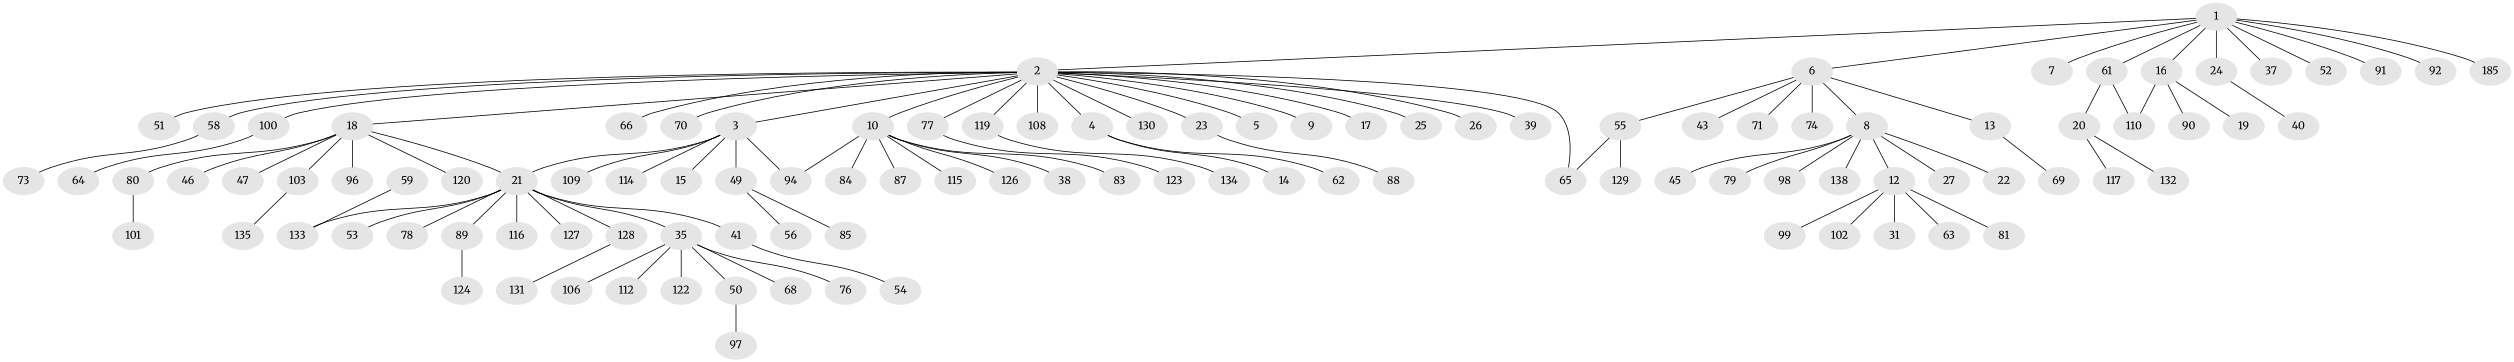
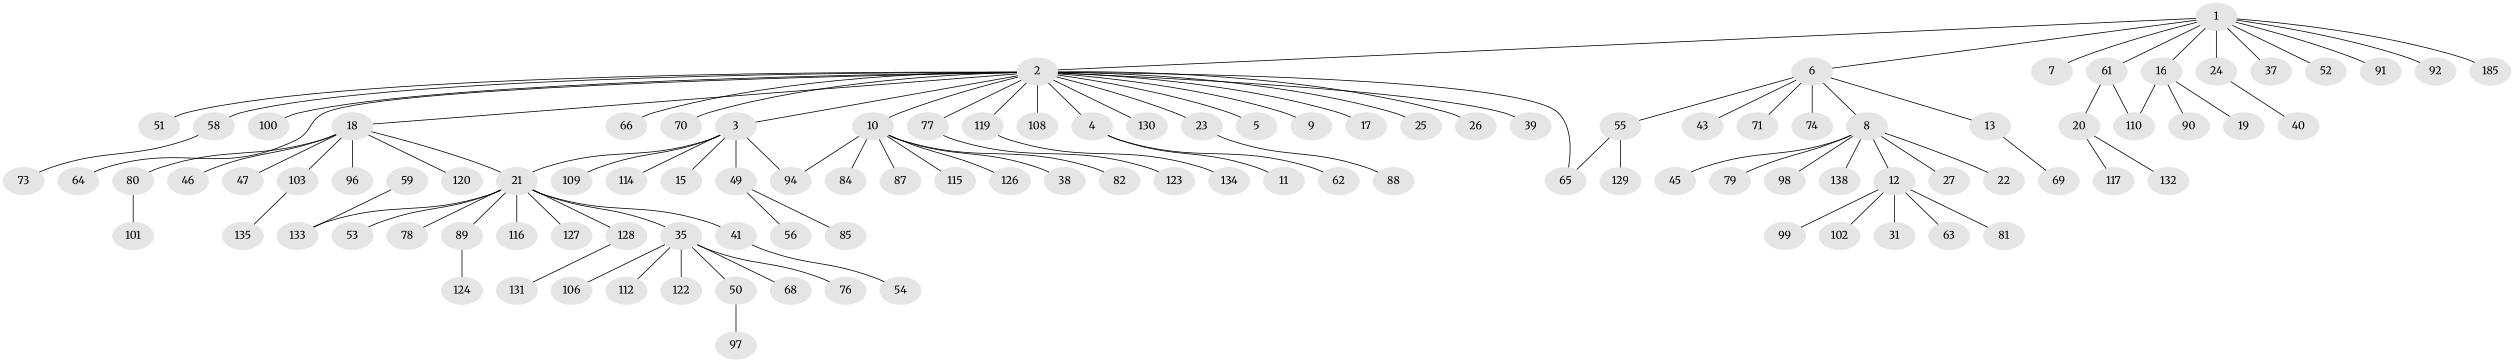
edge "100" -- "64": now "2" -- "64"
node "83": label "83" -> "82"
node "14": label "14" -> "11"
